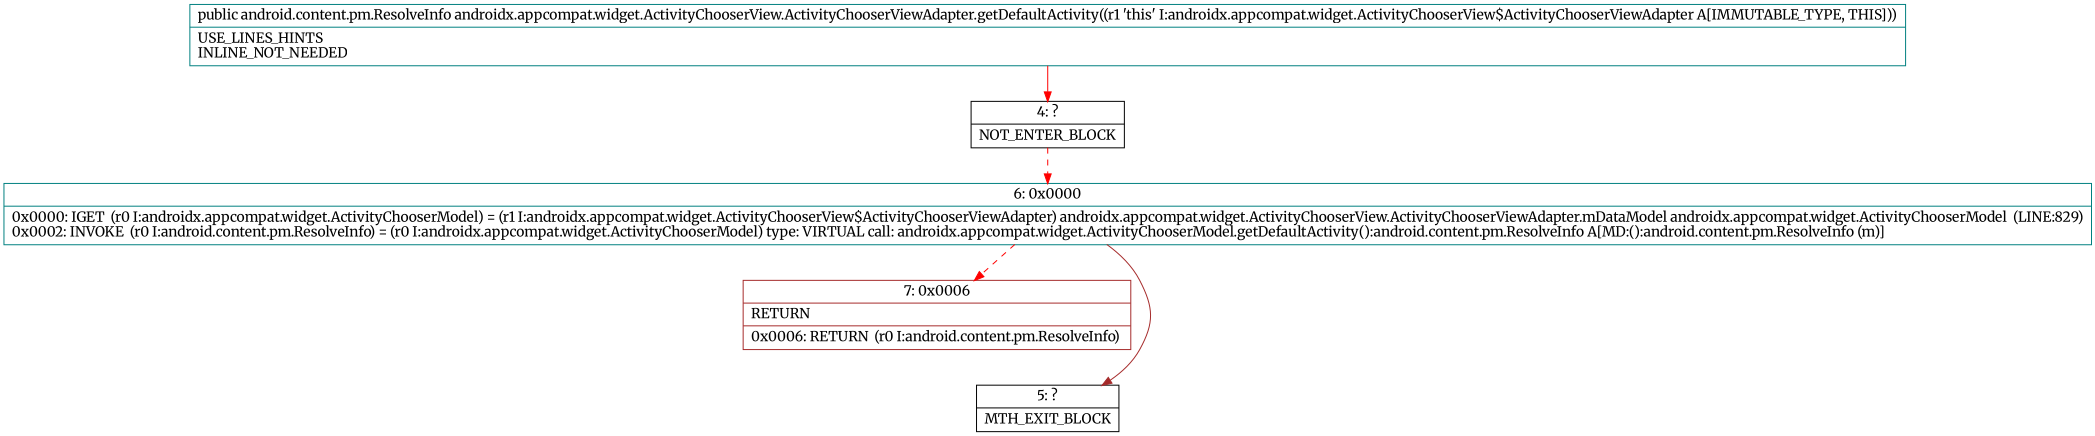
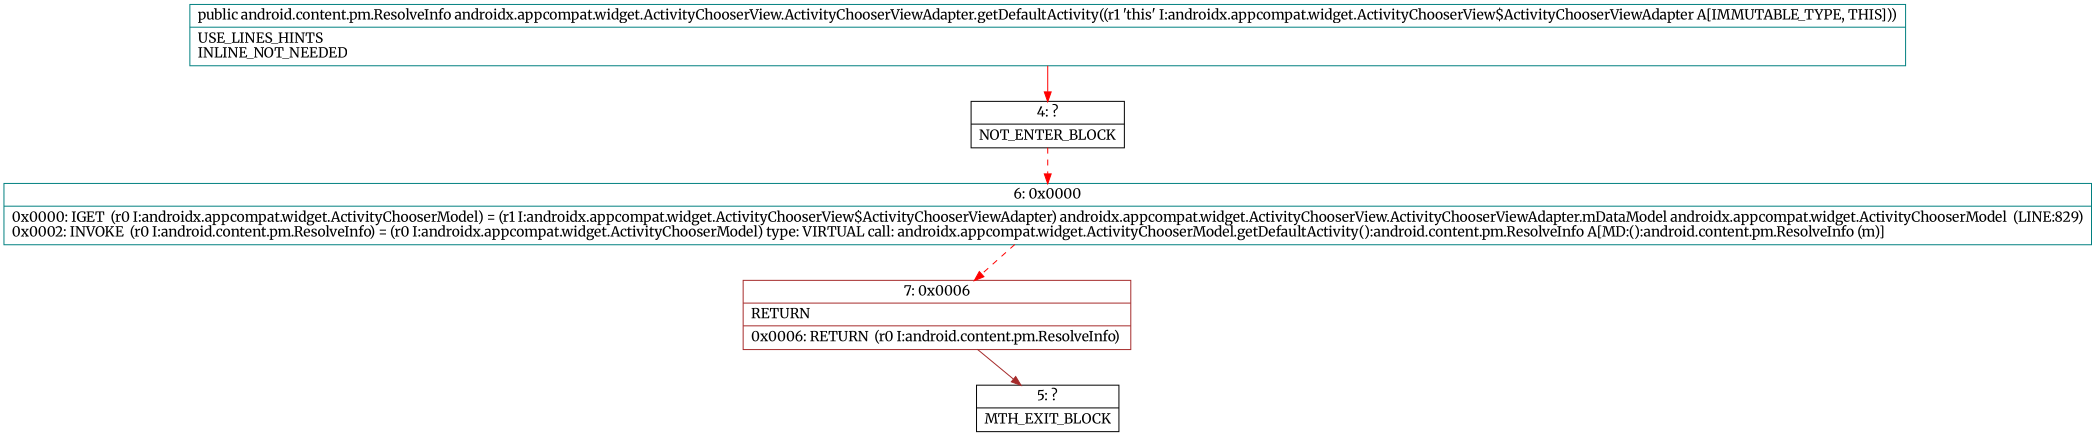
edge "6: 0x0000" -> "5: ?": now "7: 0x0006" -> "5: ?"
